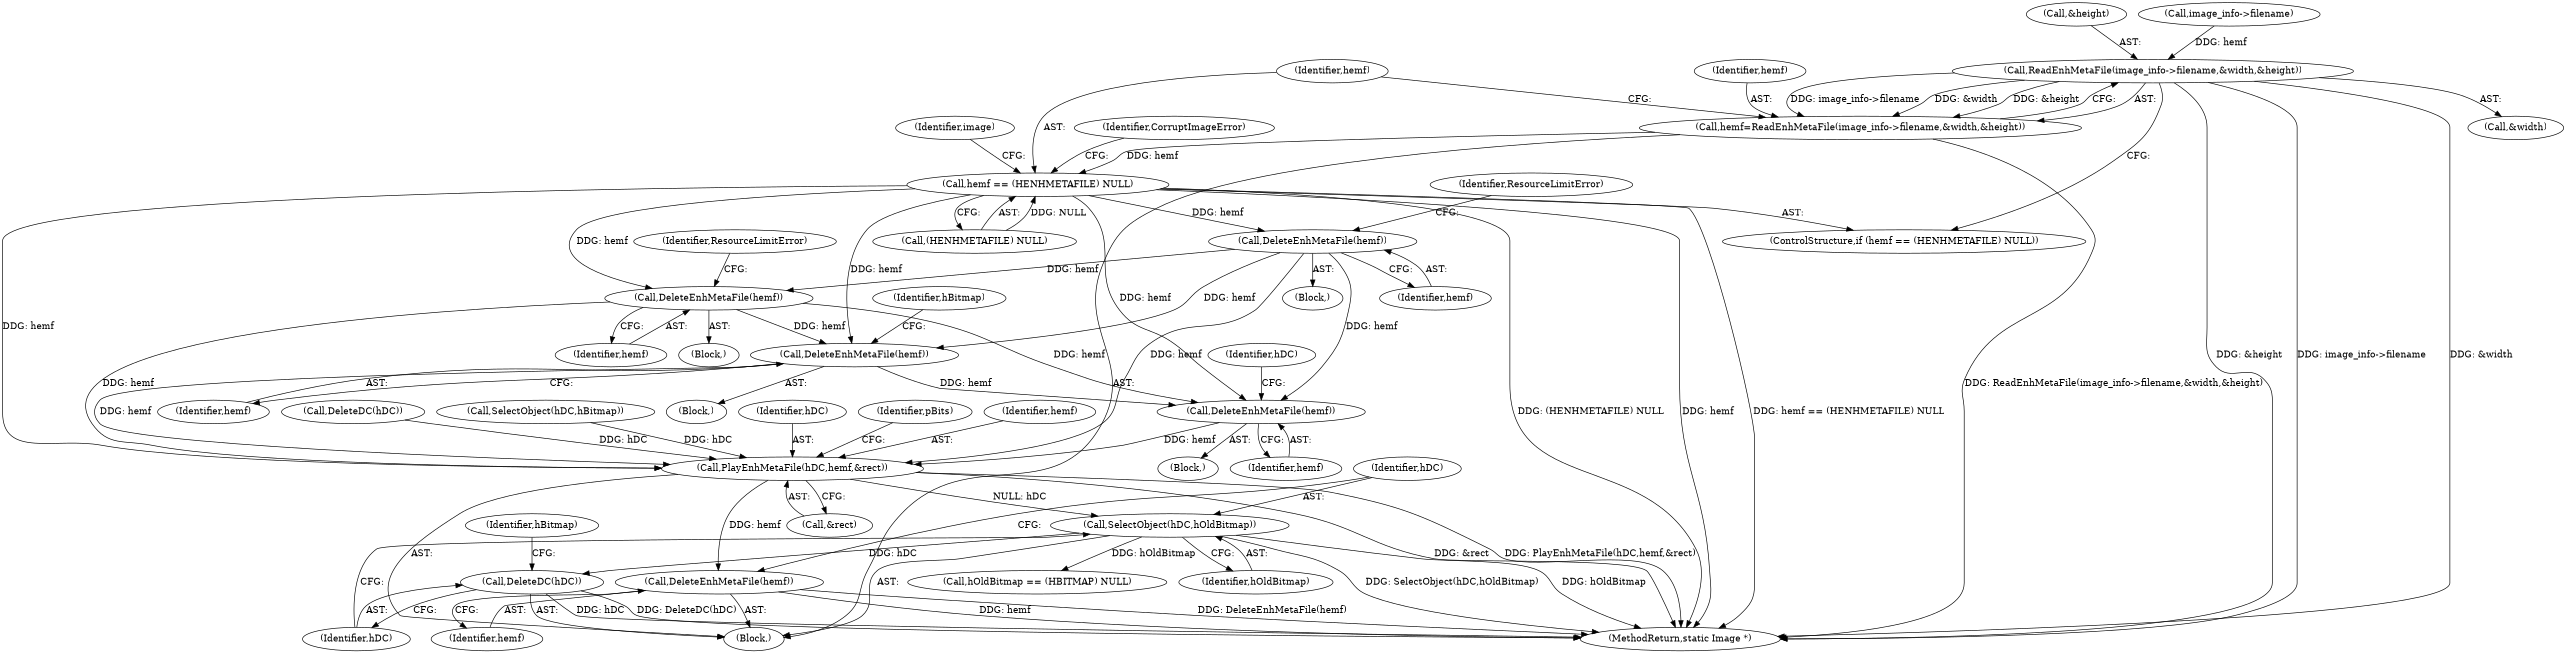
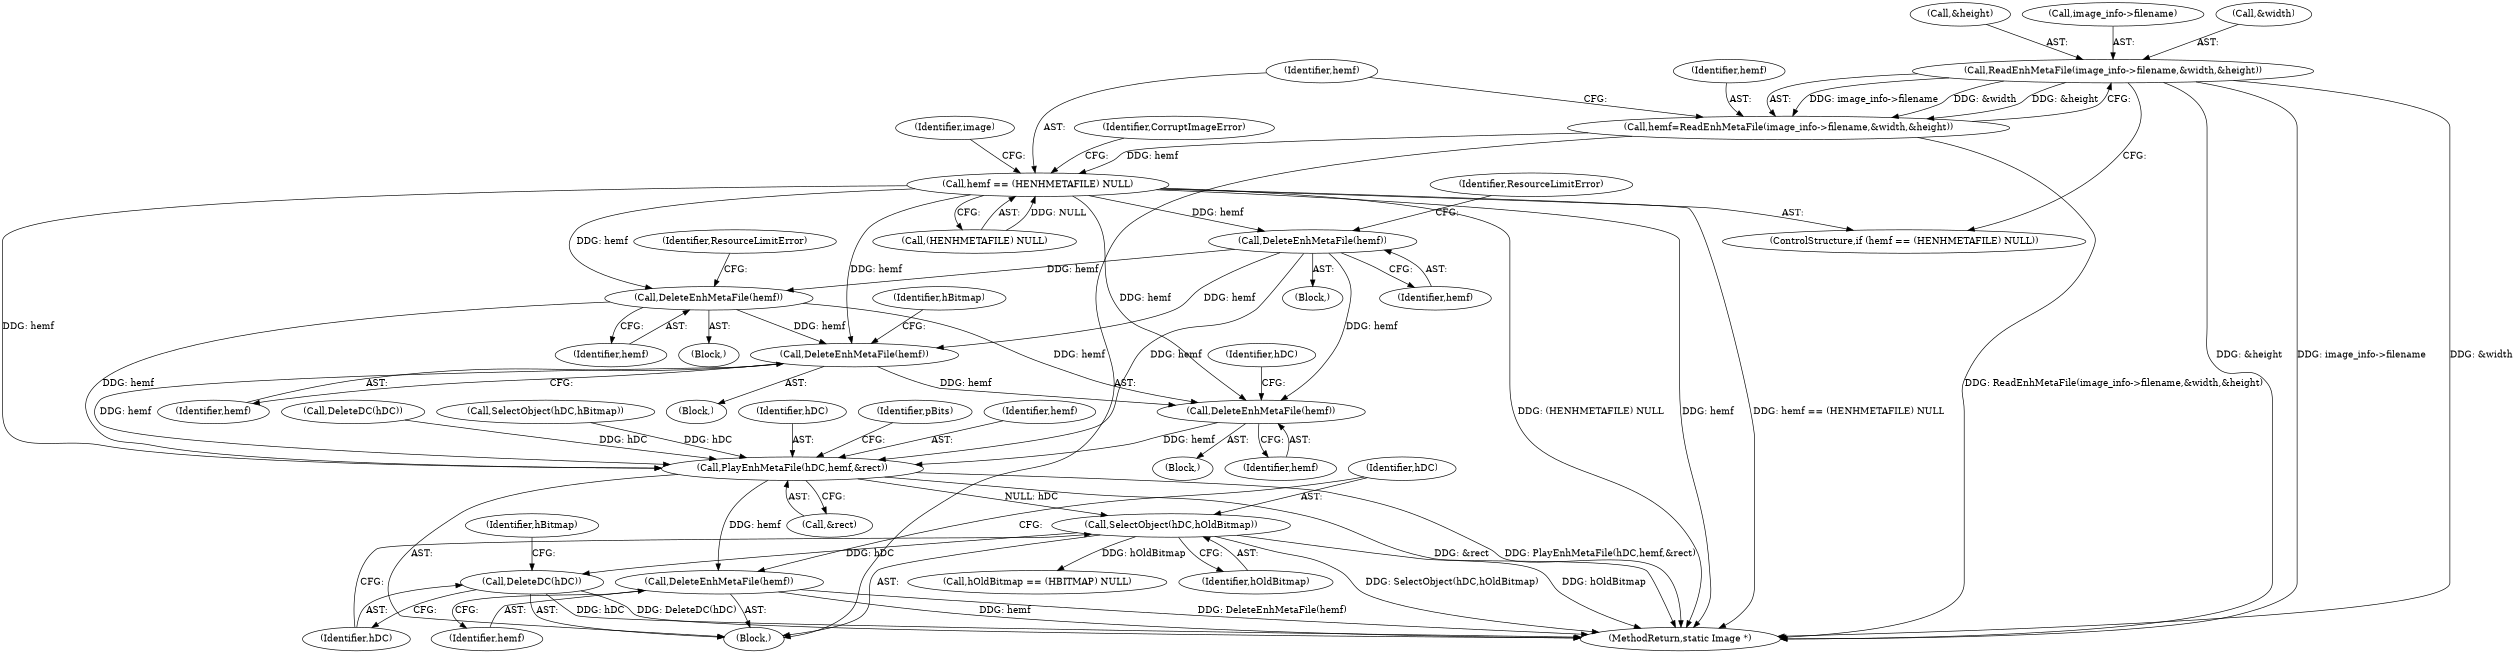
edge "(Call,image_info->filename)" -> "(Call,ReadEnhMetaFile(image_info->filename,&width,&height))": label "DDG: hemf" -> "AST: "
edge "(Call,ReadEnhMetaFile(image_info->filename,&width,&height))" -> "(Call,&width)": reversed
